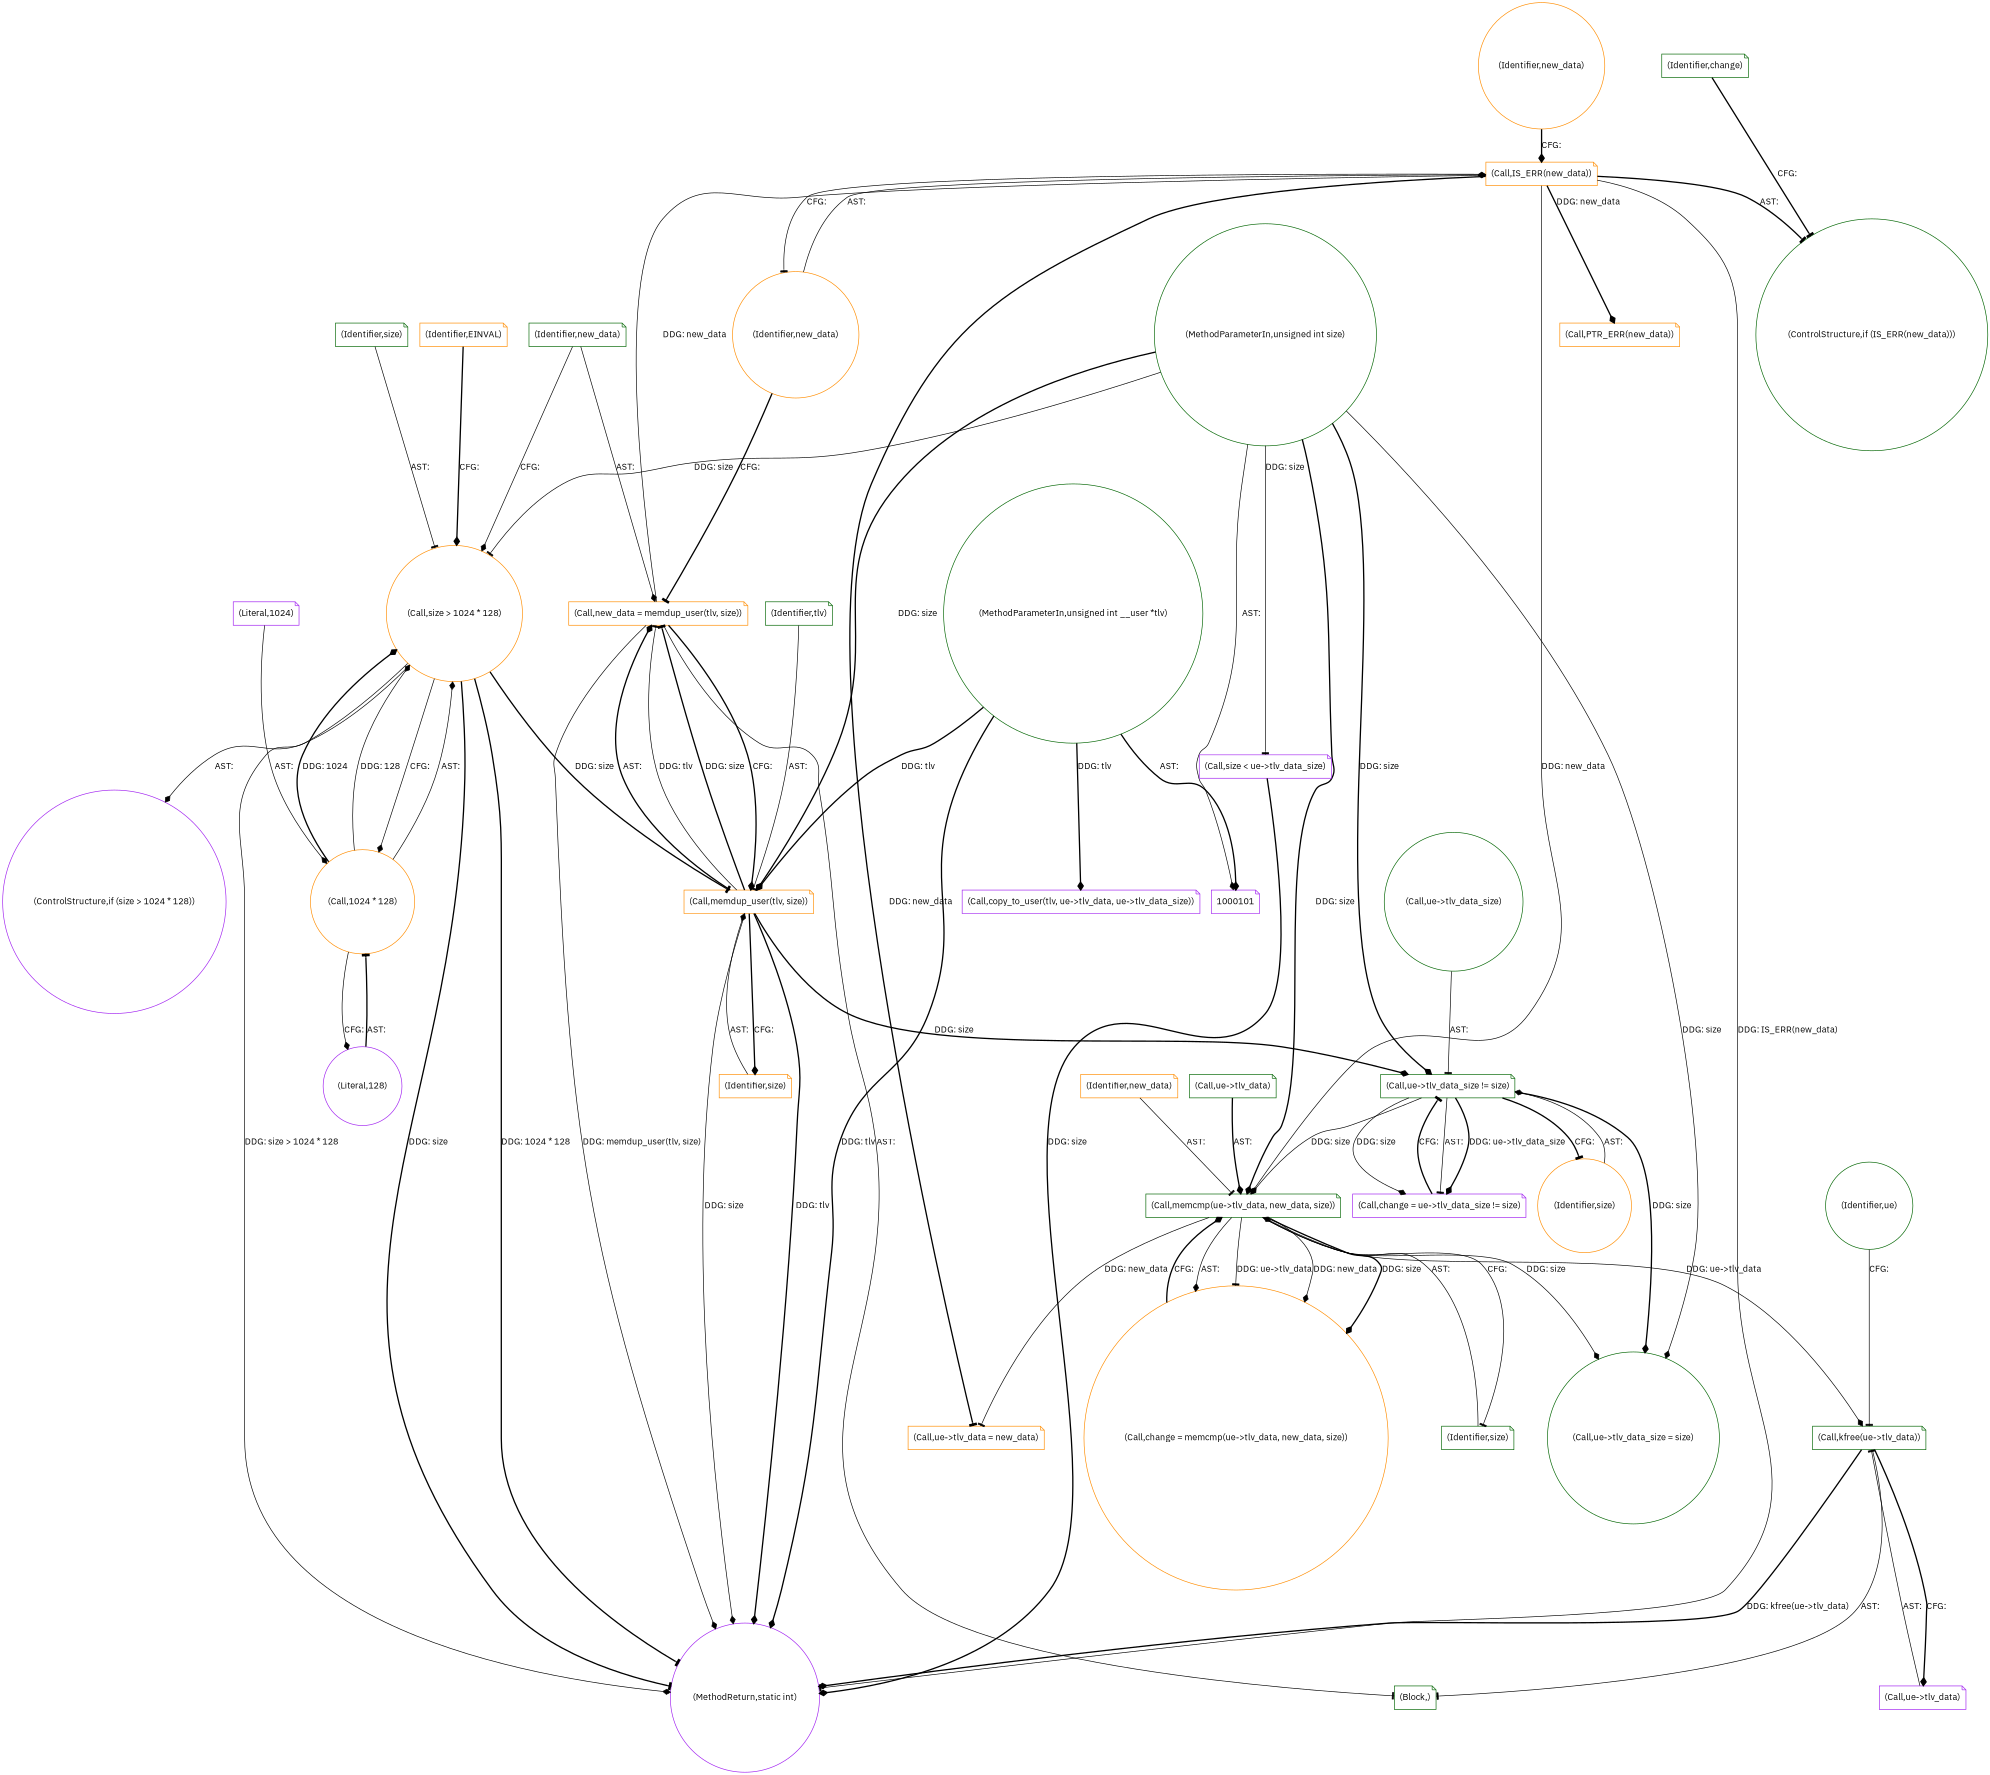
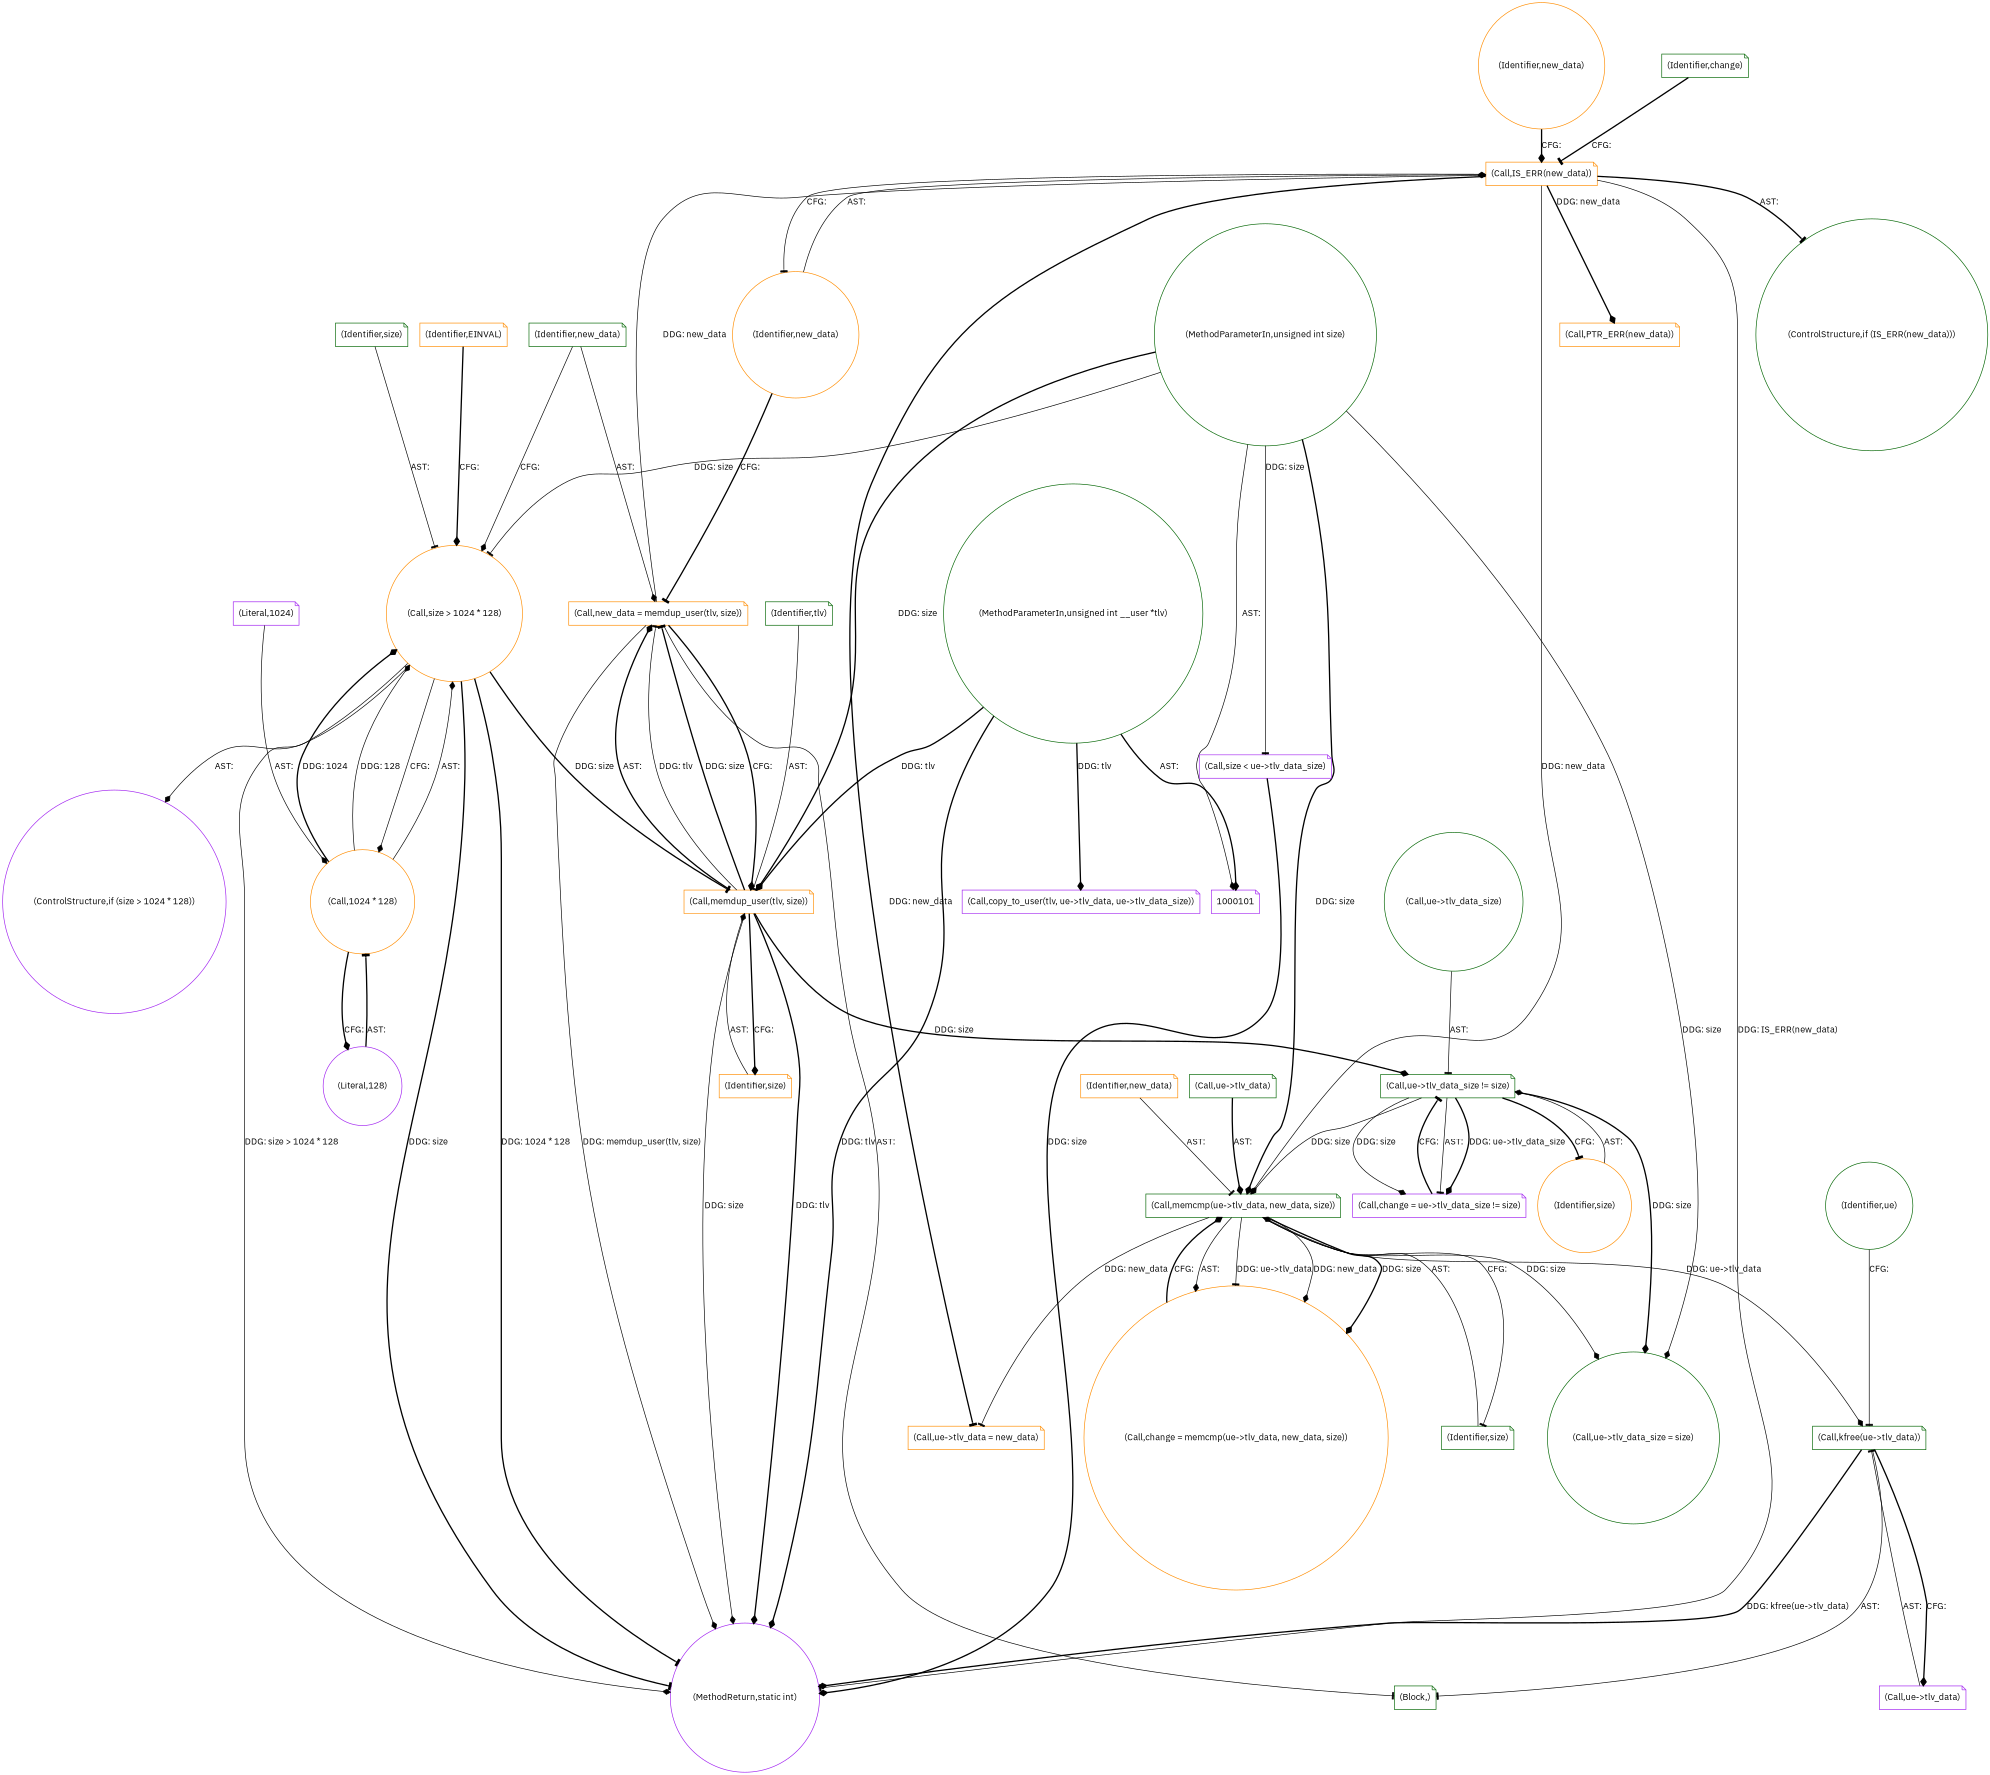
edge "(Identifier,change)" -> "(ControlStructure,if (IS_ERR(new_data)))": now "(Identifier,change)" -> "(Call,IS_ERR(new_data))"
edge "(MethodParameterIn,unsigned int size)" -> "(Call,ue->tlv_data_size != size)": removed, label "DDG: size"
edge "(Call,1024 * 128)" -> "(Literal,128)": style solid -> bold
